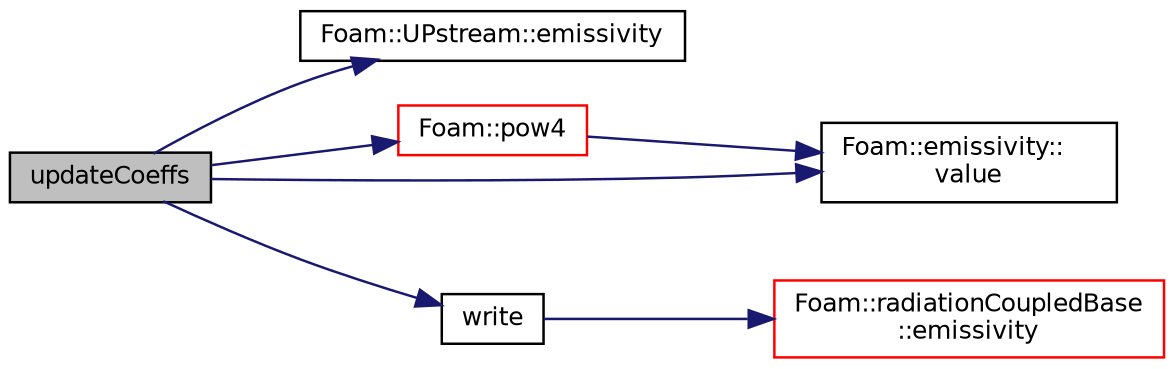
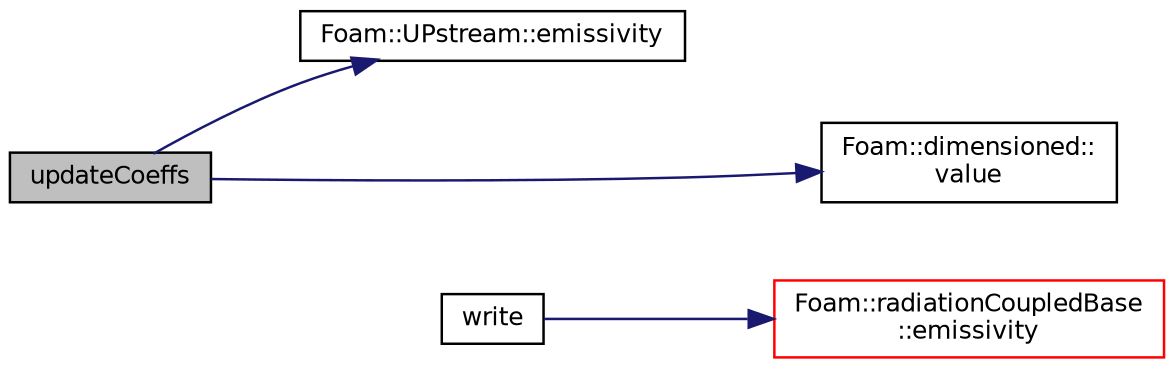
node "Foam::pow4": removed
node "Foam::emissivity:: value": label "Foam::emissivity:: value" -> "Foam::dimensioned:: value"
edge "updateCoeffs" -> "write": removed
